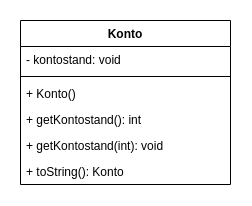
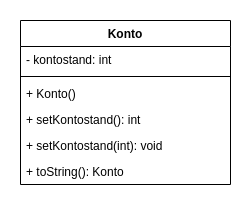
node "- kontostand: void": label "- kontostand: void" -> "- kontostand: int"
node "+ getKontostand(): int": label "+ getKontostand(): int" -> "+ setKontostand(): int"
node "+ getKontostand(int): void": label "+ getKontostand(int): void" -> "+ setKontostand(int): void"
